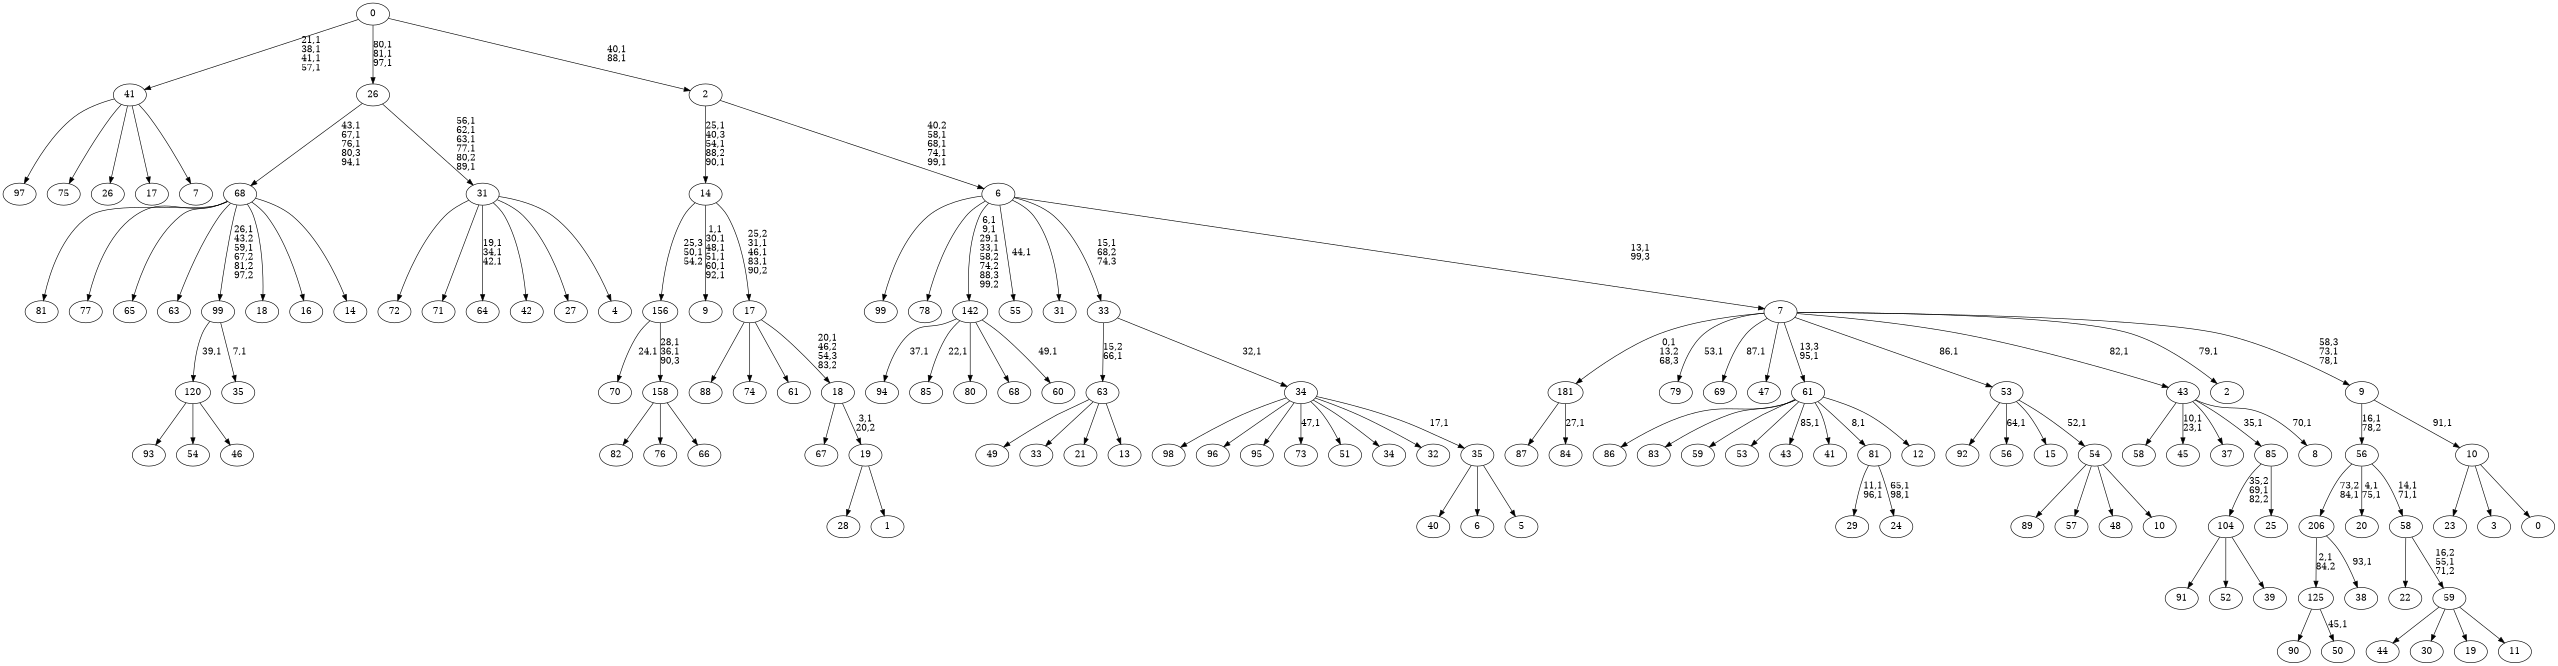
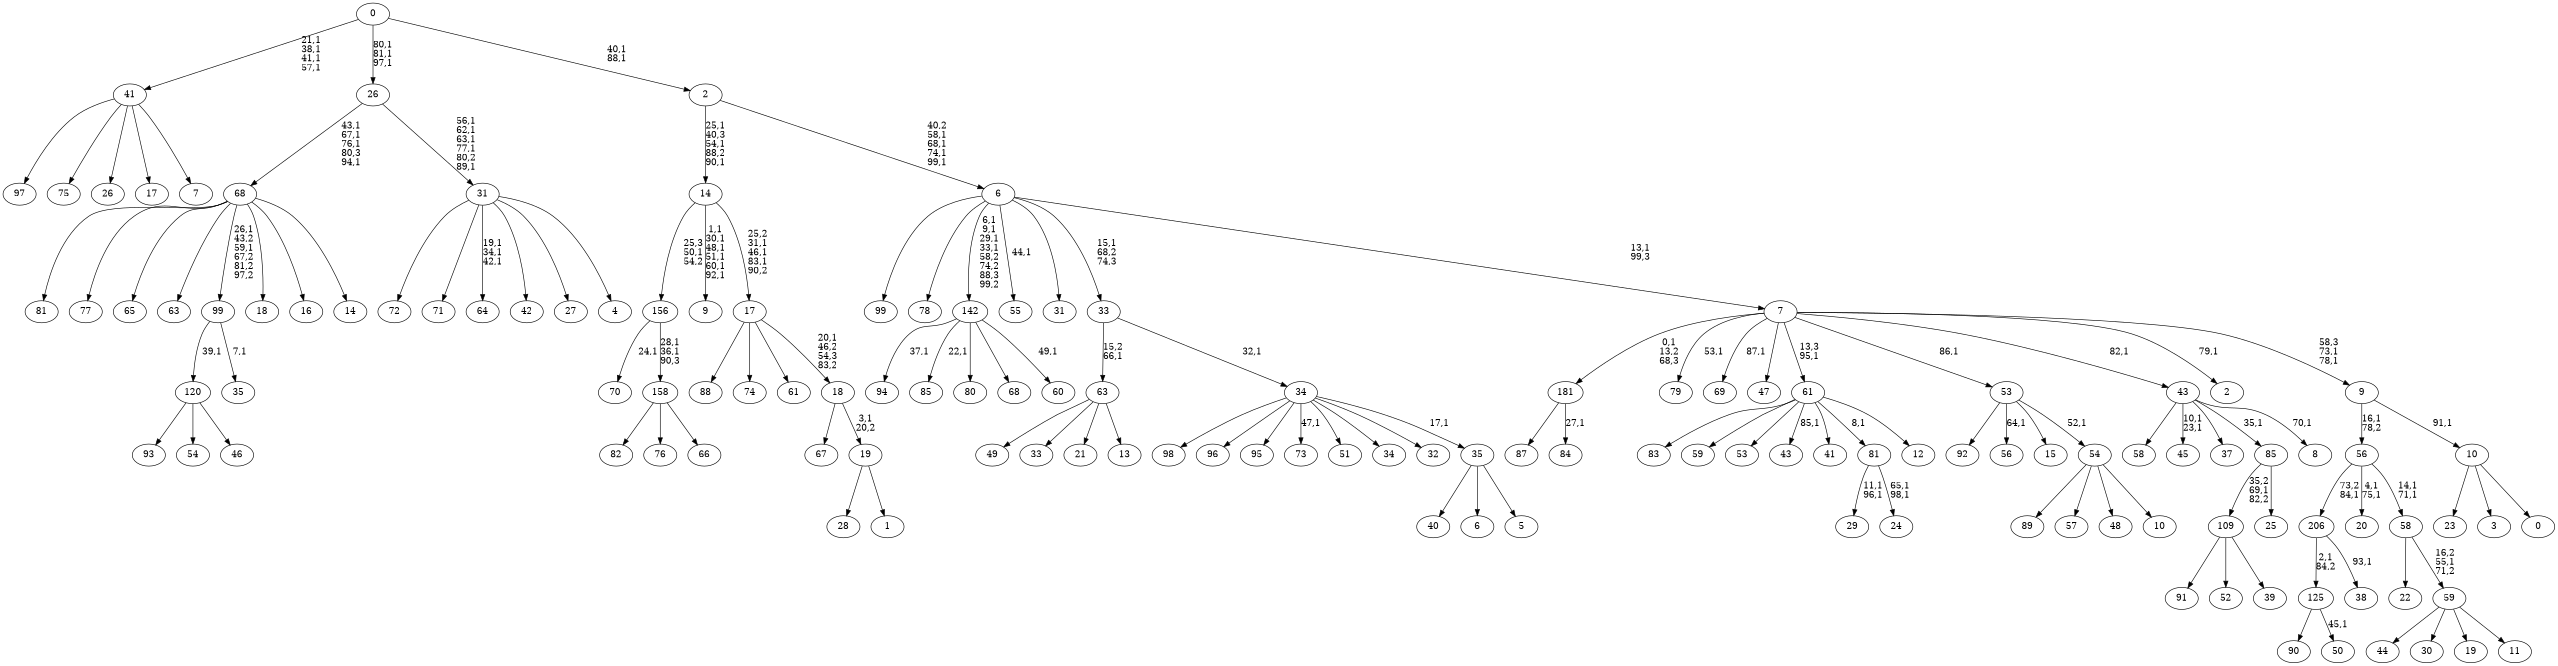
node "86": removed
node "104": label "104" -> "109"
